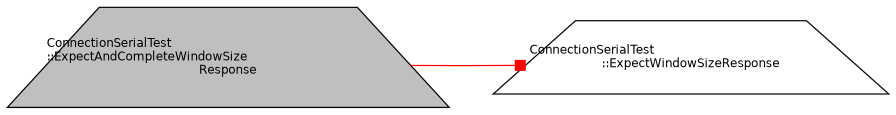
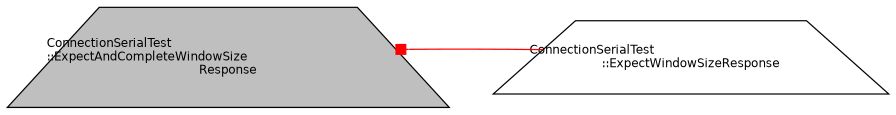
edge "ConnectionSerialTest ::ExpectAndCompleteWindowSize Response" -> "ConnectionSerialTest ::ExpectWindowSizeResponse": reversed
